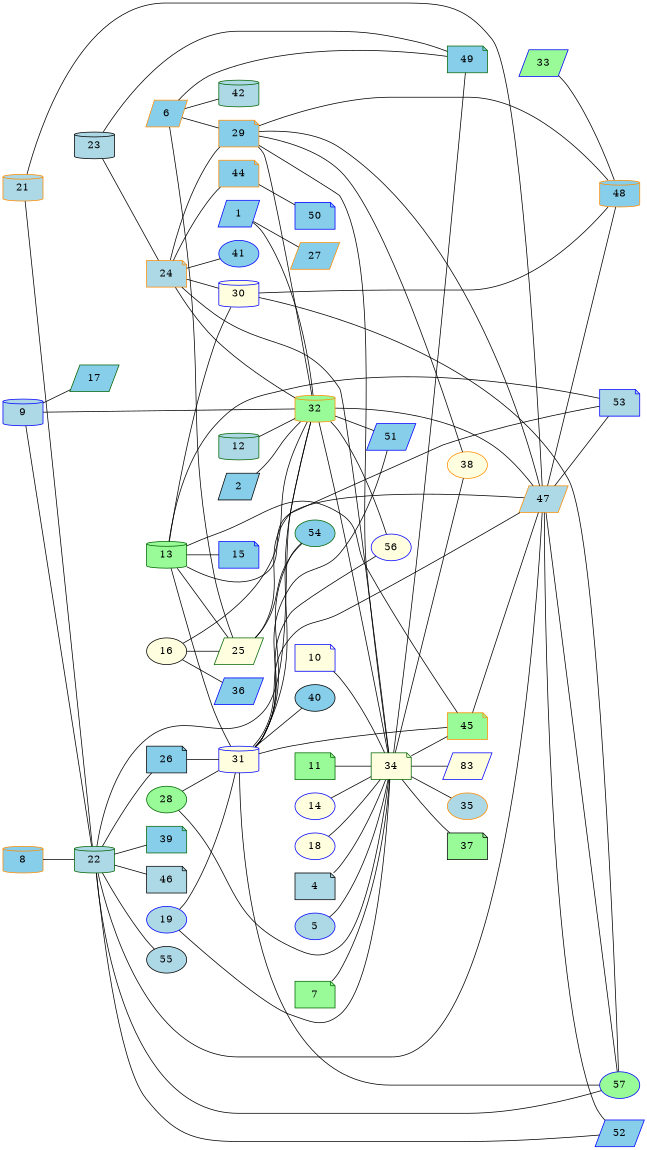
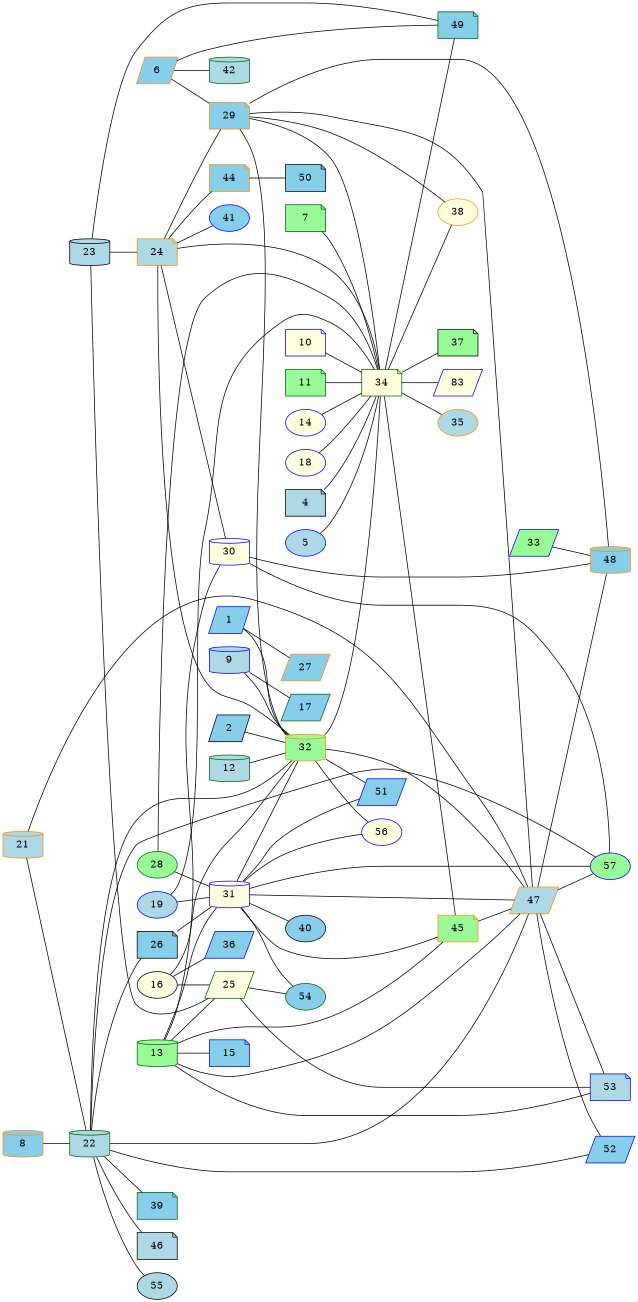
node "50": color blue -> black
edge "6" -- "25": now "23" -- "25"
edge "9" -- "22": removed
